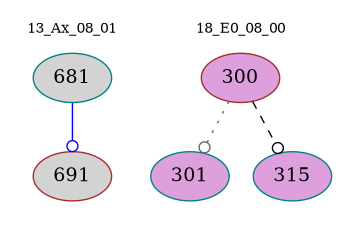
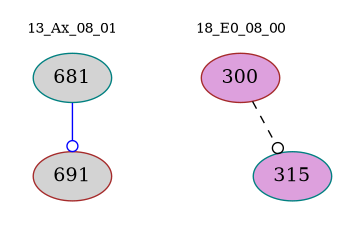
node "301": removed
